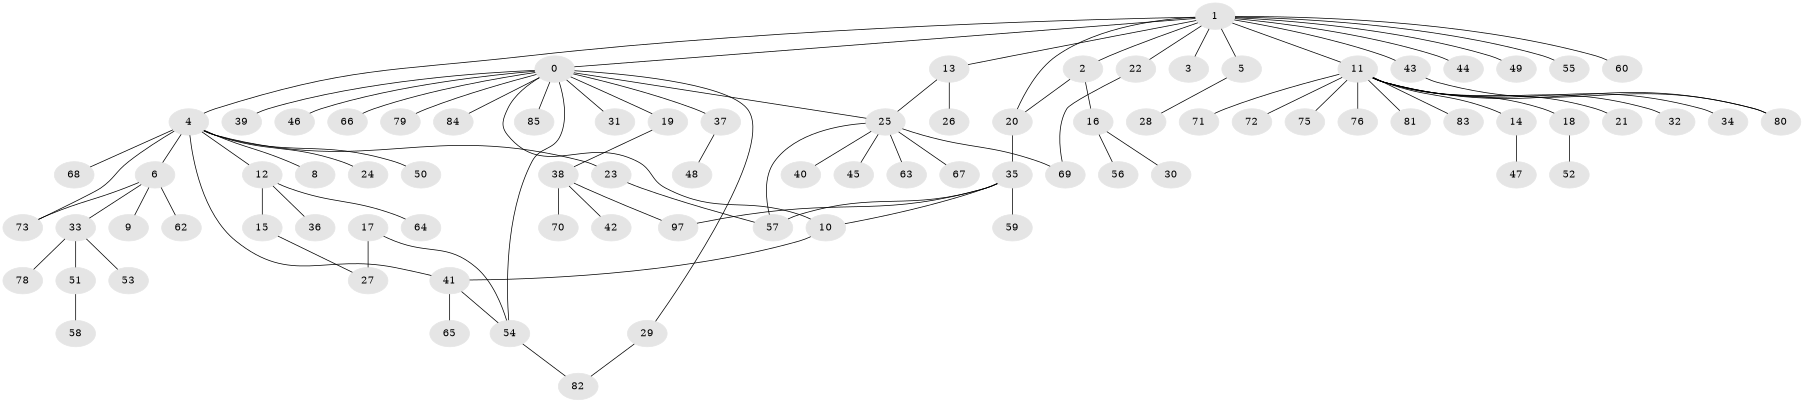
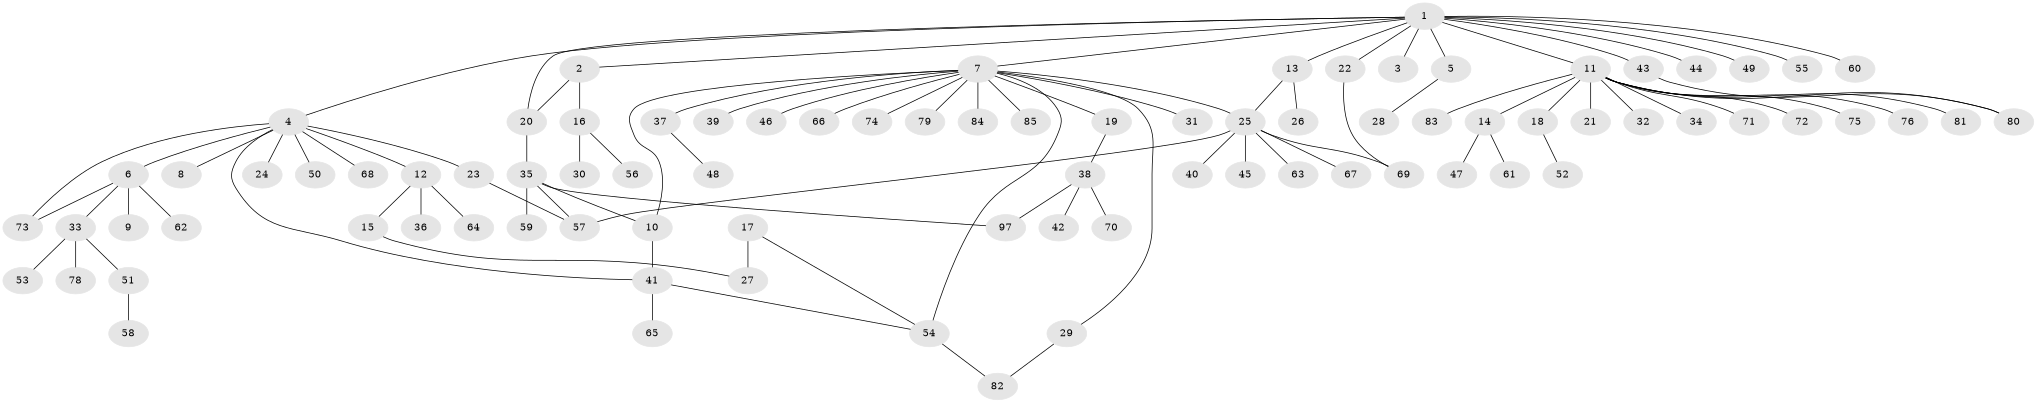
node "0": label "0" -> "7"
node "74": added
node "61": added
